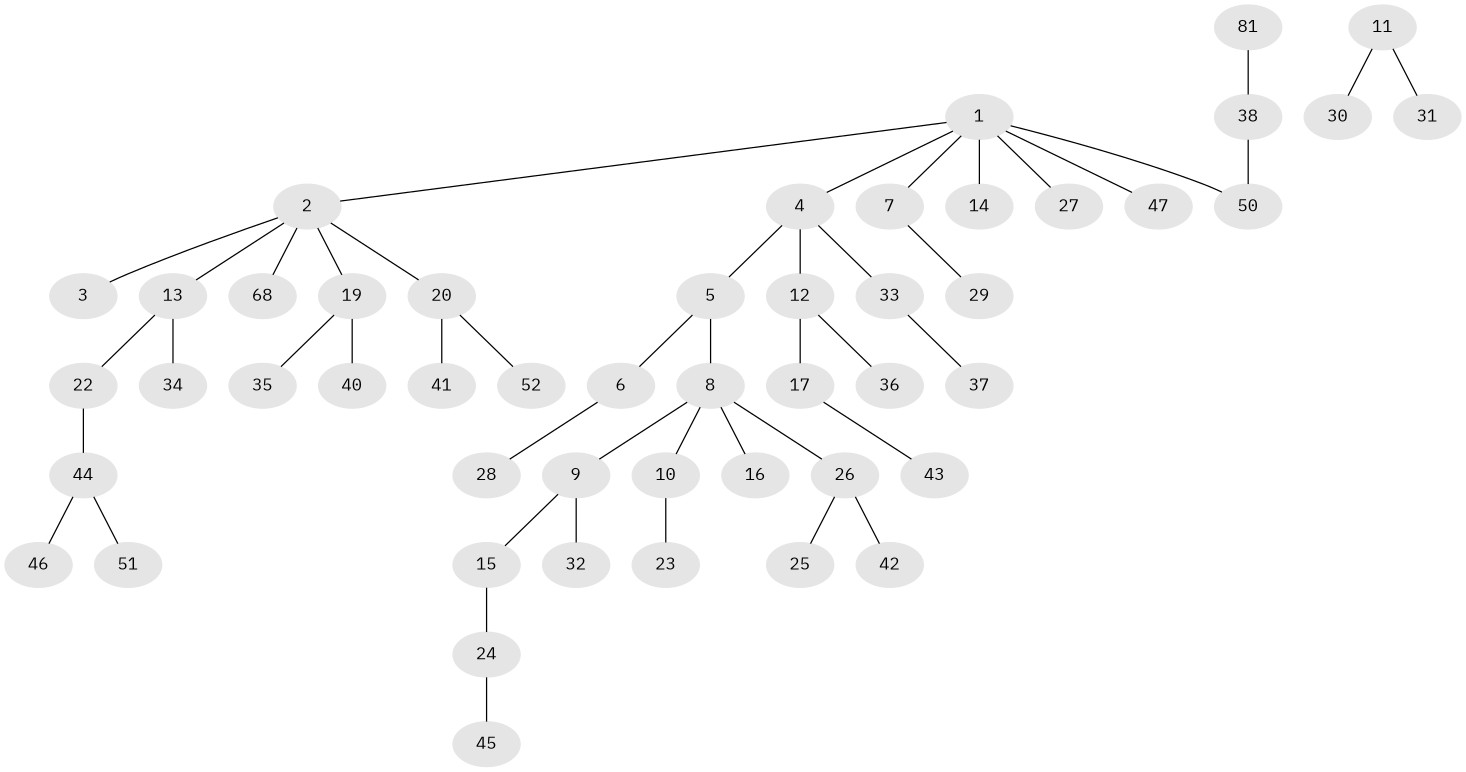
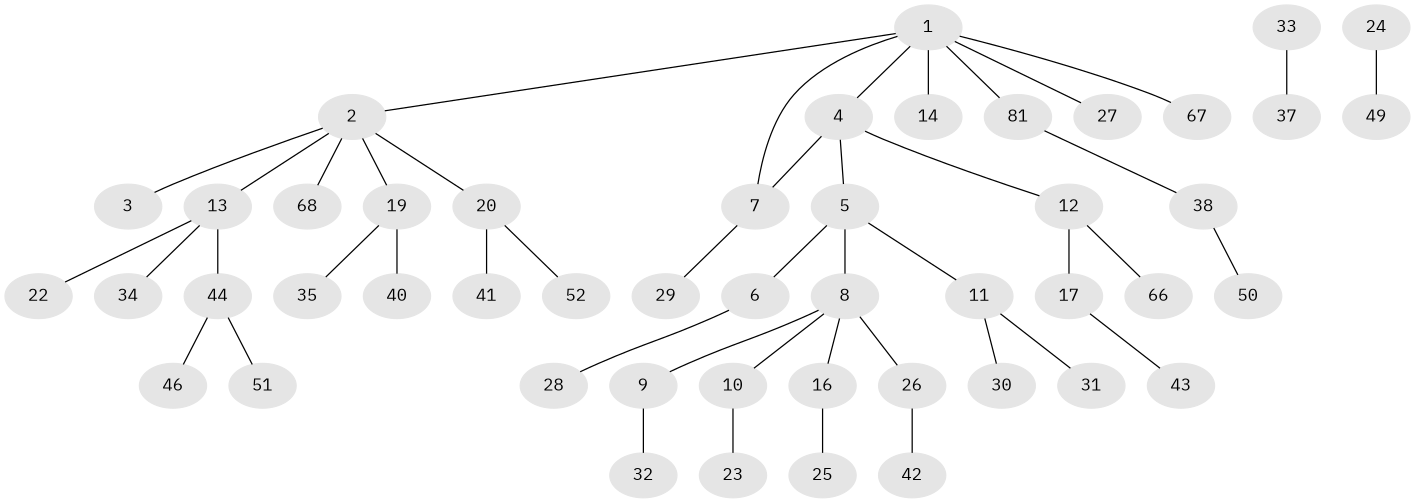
edge "1" -- "50": now "1" -- "81"
node "47": label "47" -> "67"
edge "4" -- "33": now "4" -- "7"
edge "5" -- "11": added
node "36": label "36" -> "66"
edge "22" -- "44": now "13" -- "44"
edge "26" -- "25": now "16" -- "25"
node "15": removed
node "45": label "45" -> "49"
